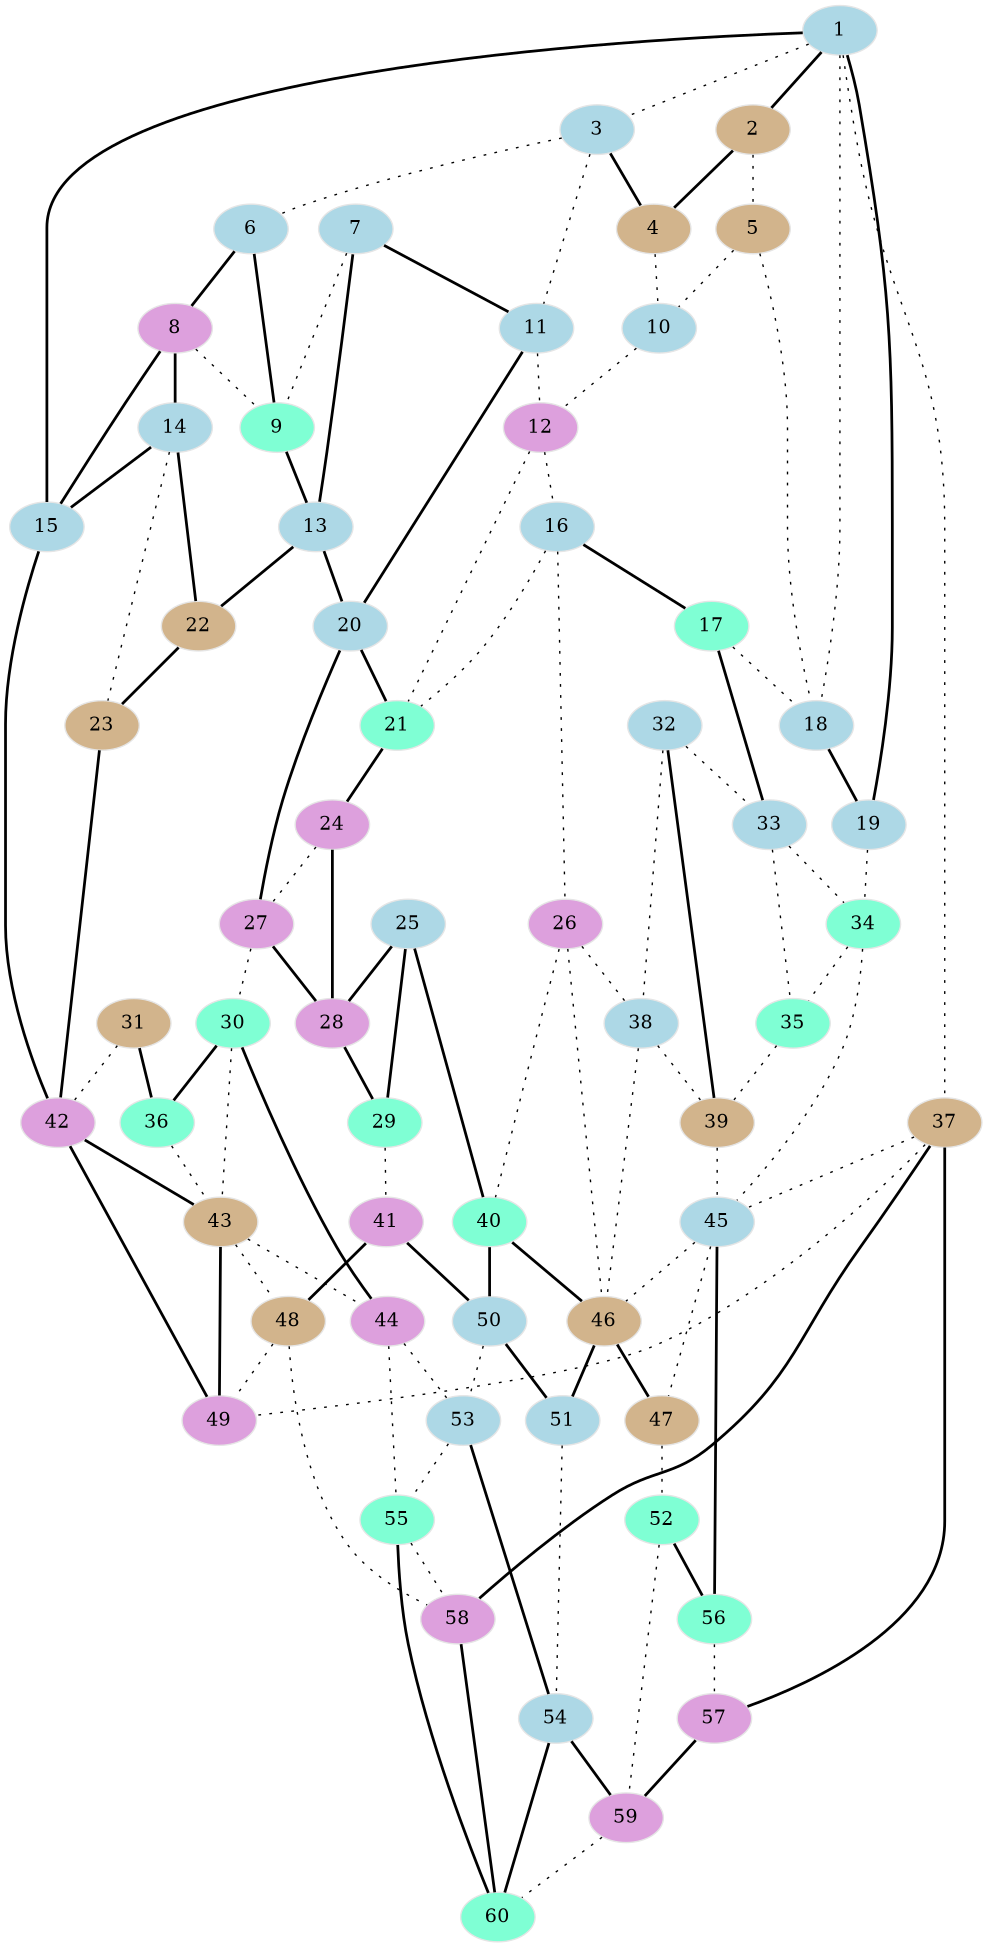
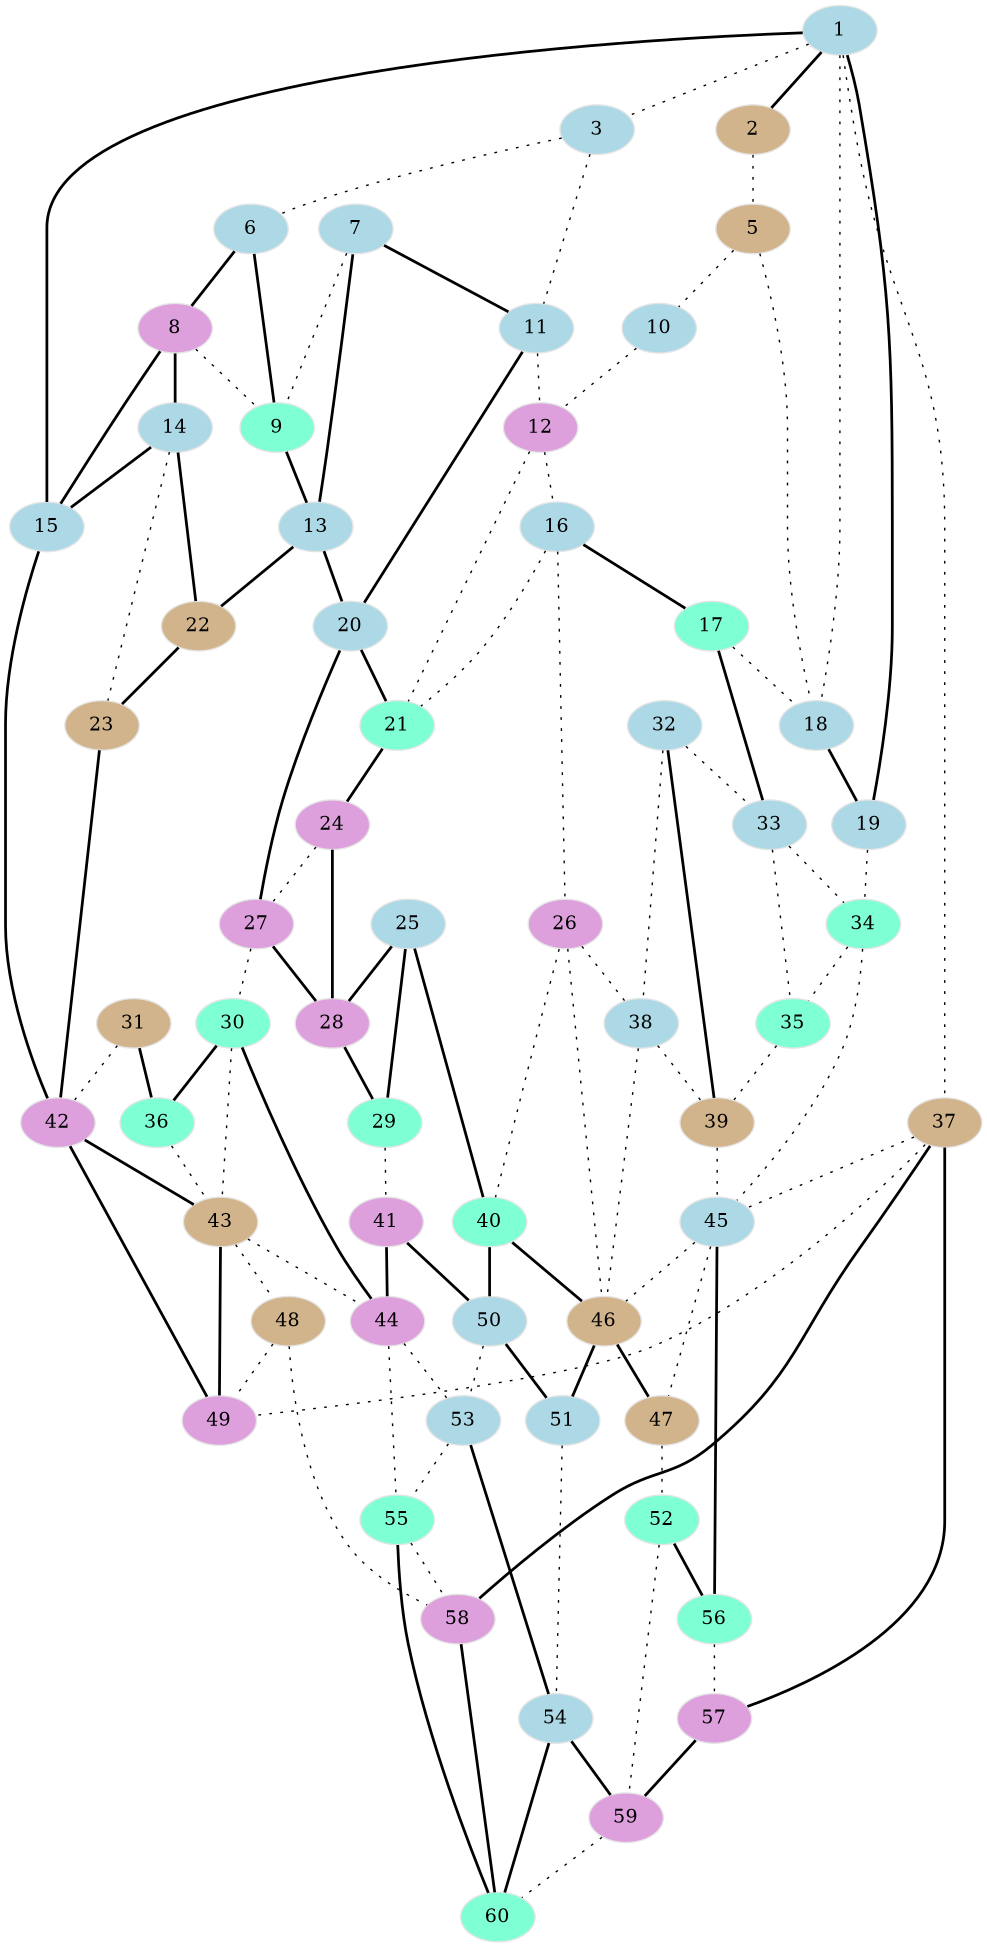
node "4": removed
edge "41" -- "48": now "41" -- "44"
